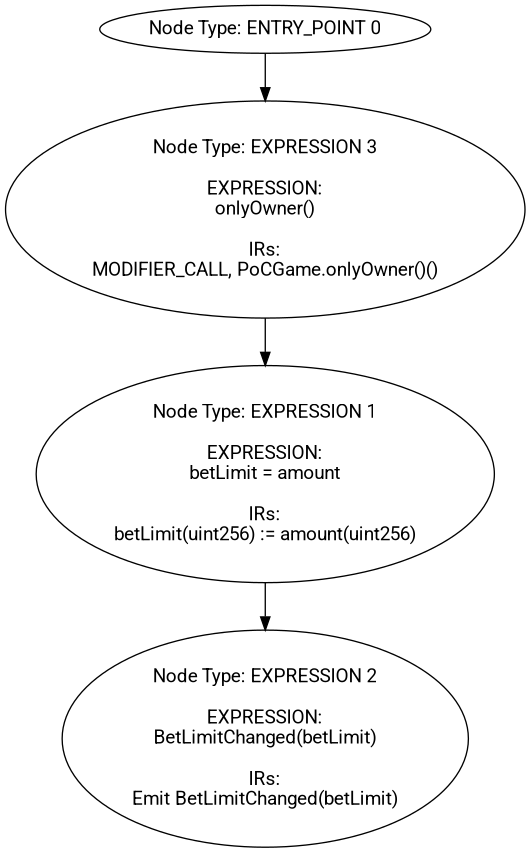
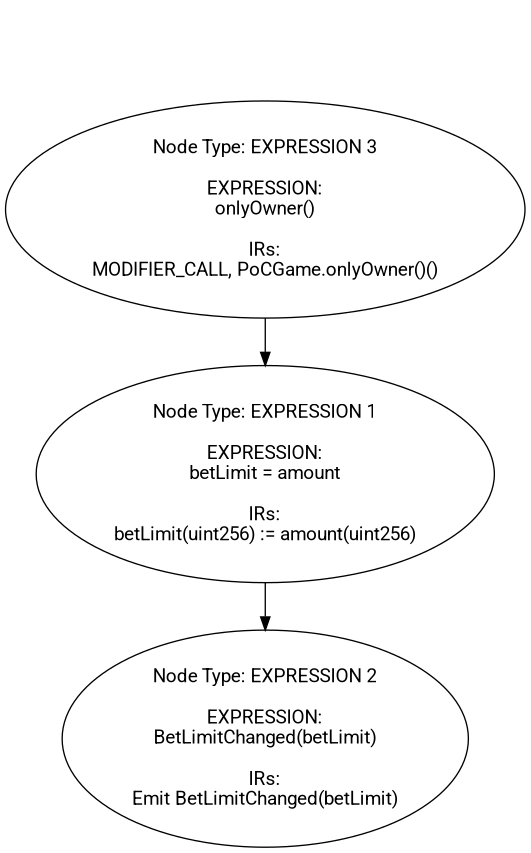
node "Node Type: ENTRY_POINT 0": removed
